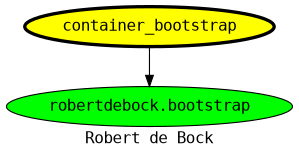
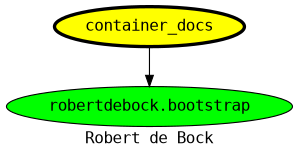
node "container_bootstrap": label "container_bootstrap" -> "container_docs"
